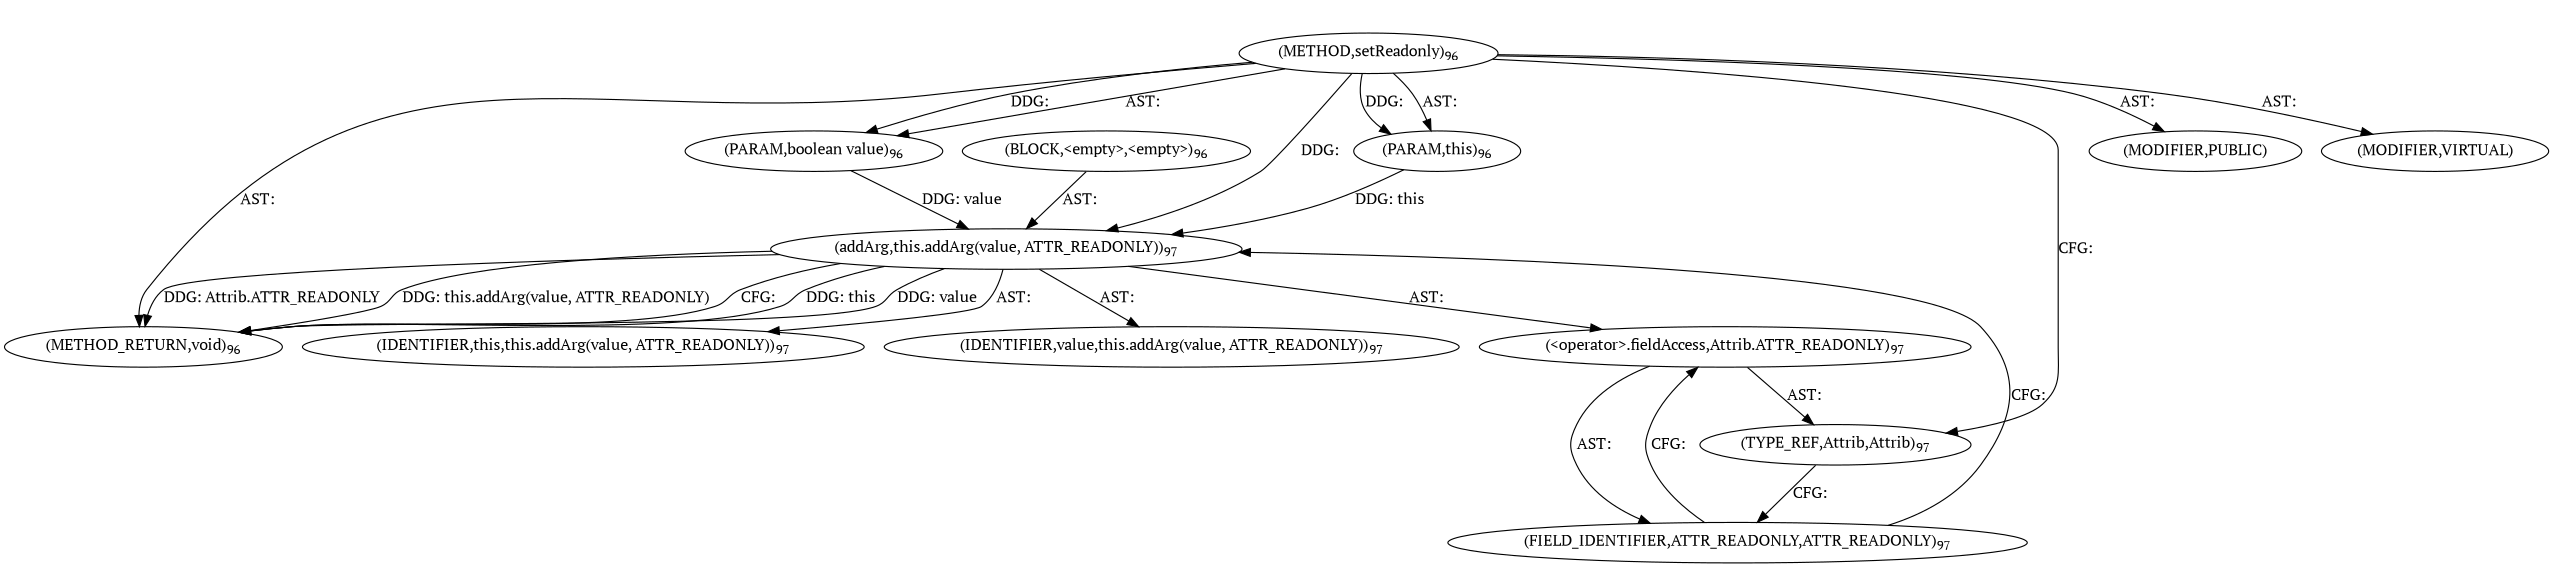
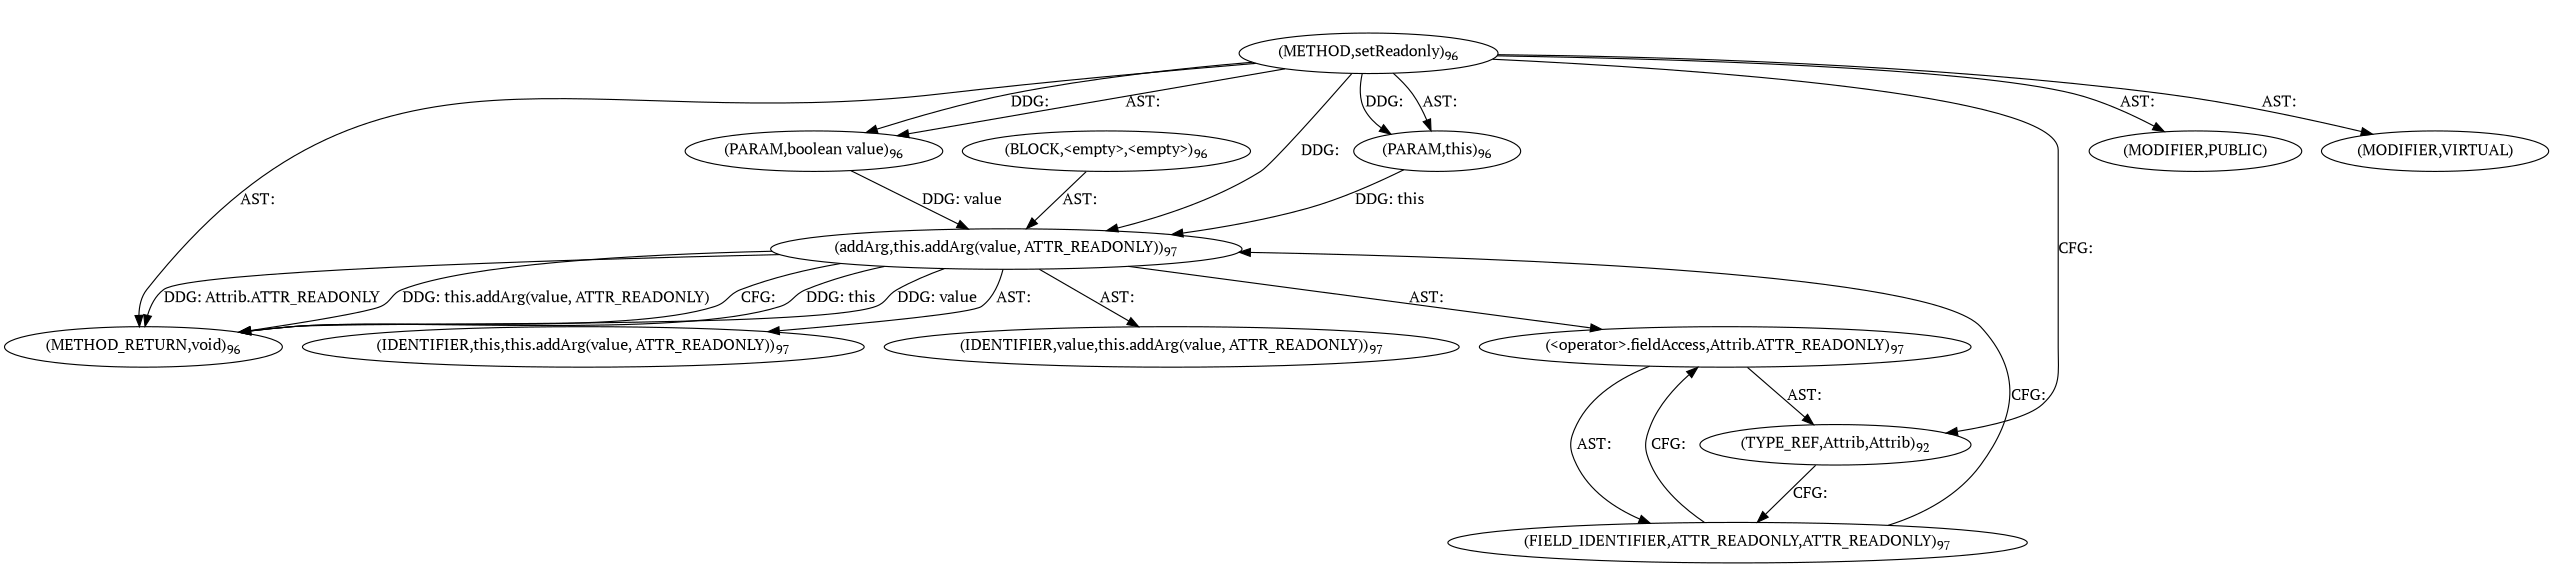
node "(TYPE_REF,Attrib,Attrib)": text "97" -> "92"
